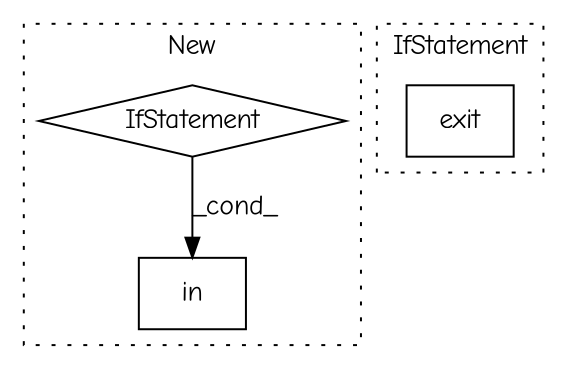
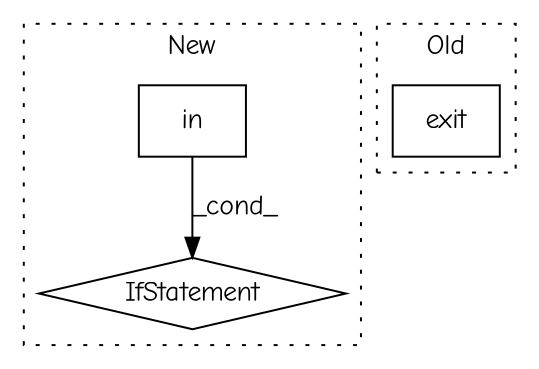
cluster "IfStatement": label "IfStatement" -> "Old"
edge "IfStatement" -> "in": reversed
